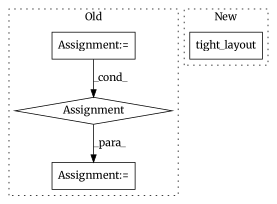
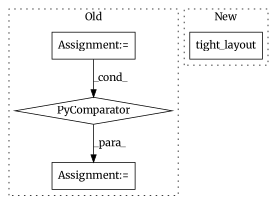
node "Assignment": label "Assignment" -> "PyComparator"
